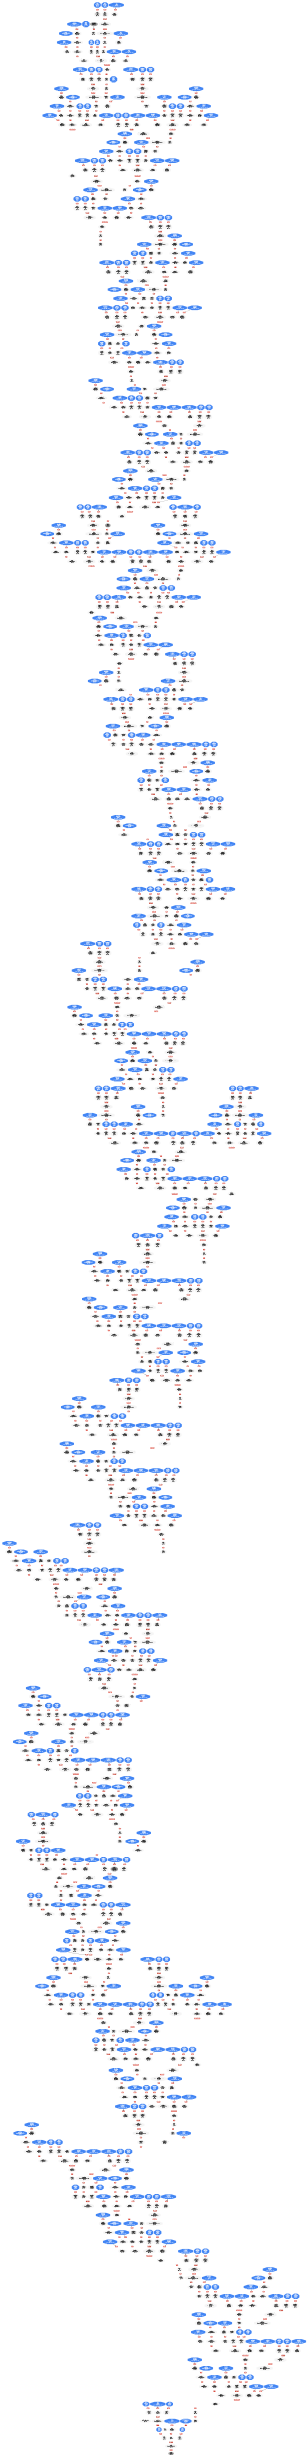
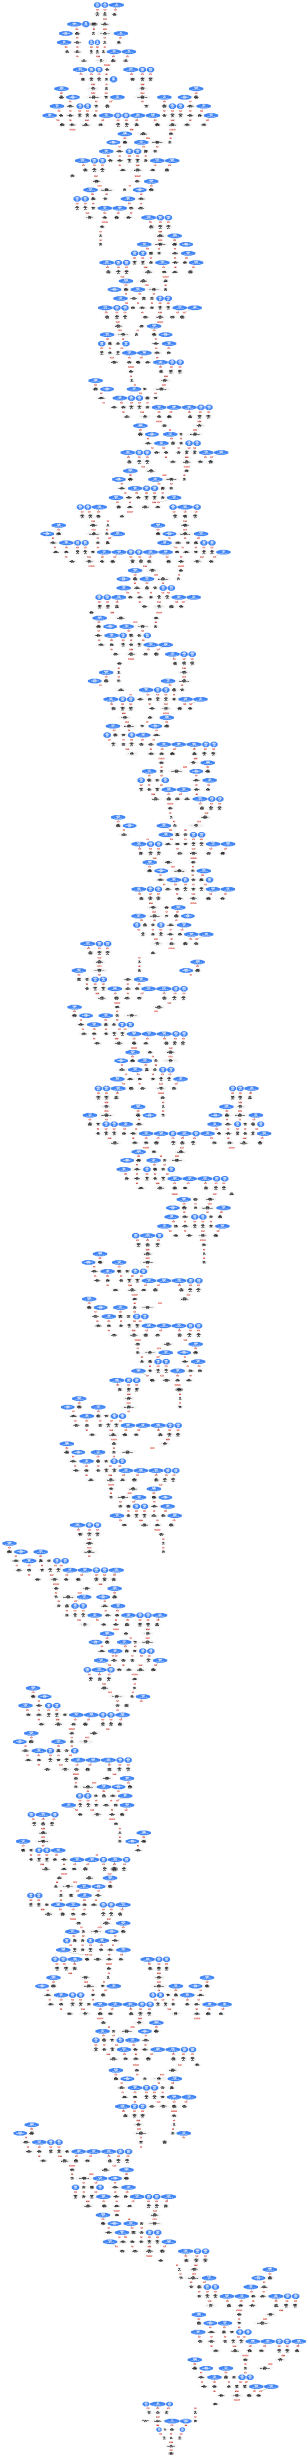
node "resnet50/ add_2/ add Type: None": fillcolor #9e9e9e -> #f5f5f5
node "resnet50/ bn4b_branch2c/ FusedBatchNorm Type: None": fillcolor #f5f5f5 -> #9e9e9e
node "resnet50/ res4d_branch2c/ act_quant/ max/ read Type: None": removed
